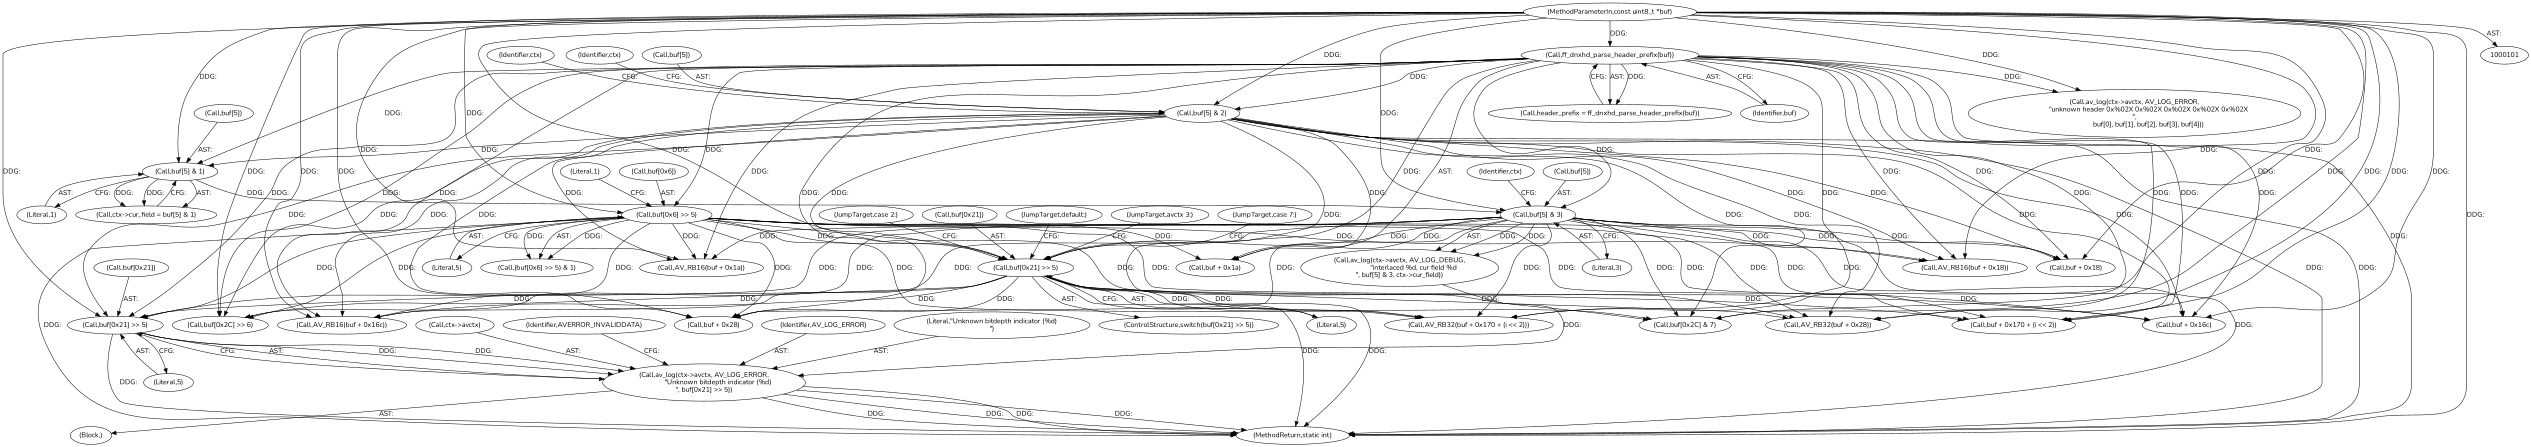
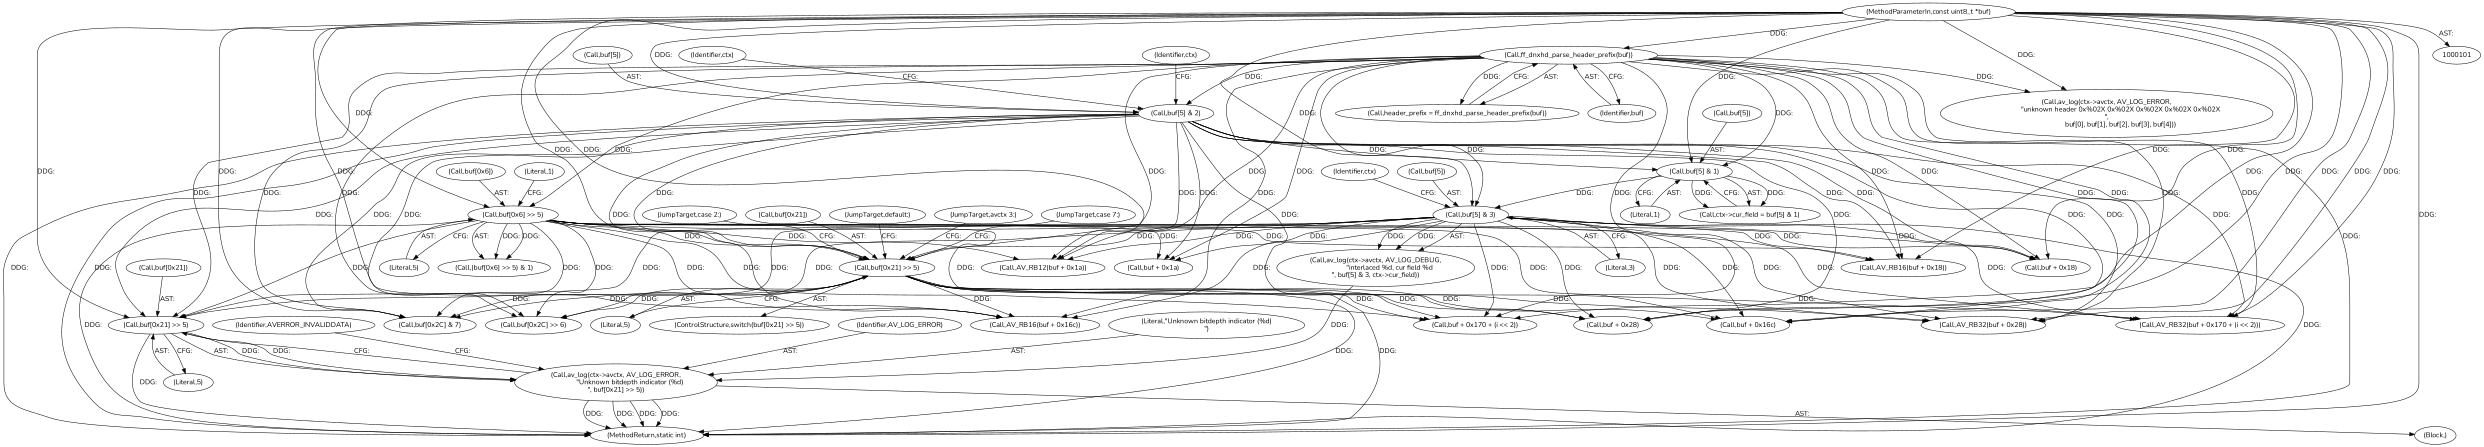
edge "(MethodParameterIn,const uint8_t *buf)" -> "(Call,buf[0x2C] >> 6)": removed, label "DDG:"
edge "(Call,ff_dnxhd_parse_header_prefix(buf))" -> "(Call,buf + 0x1a)": label "AST: " -> "DDG: "
node "(Call,AV_RB16(buf + 0x1a))": label "(Call,AV_RB16(buf + 0x1a))" -> "(Call,AV_RB12(buf + 0x1a))"
node "(Call,ctx->avctx)": removed
